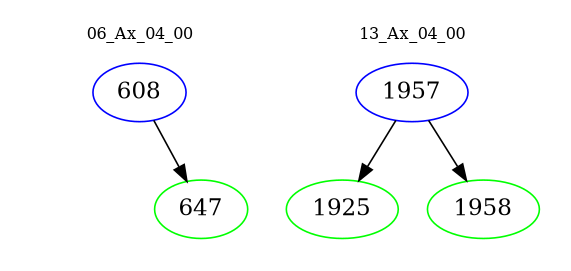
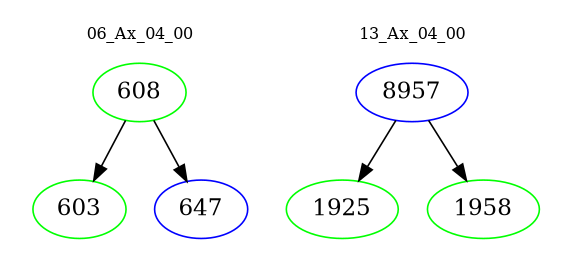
node "608": color blue -> green
node "1957": label "1957" -> "8957"
node "603": added
node "647": color green -> blue
